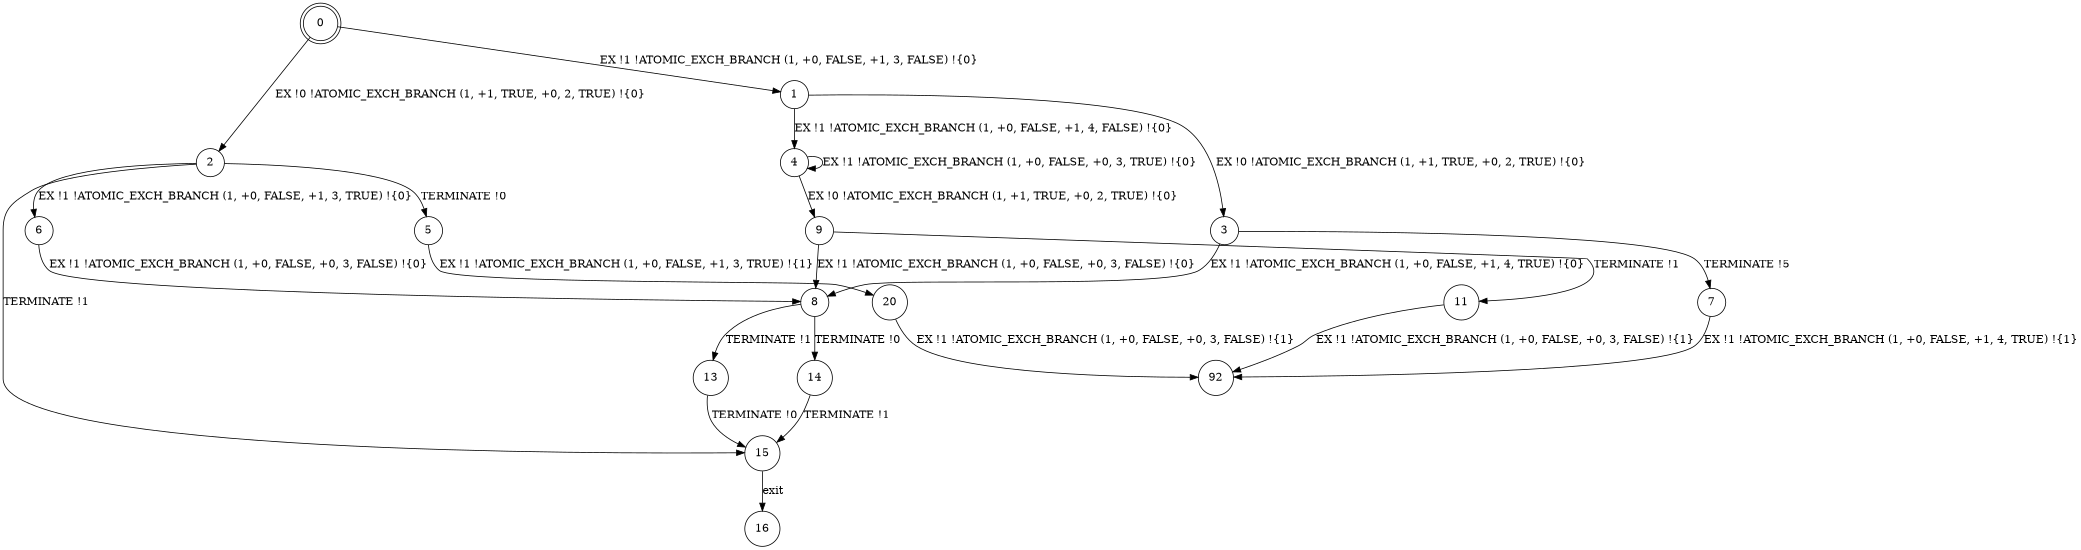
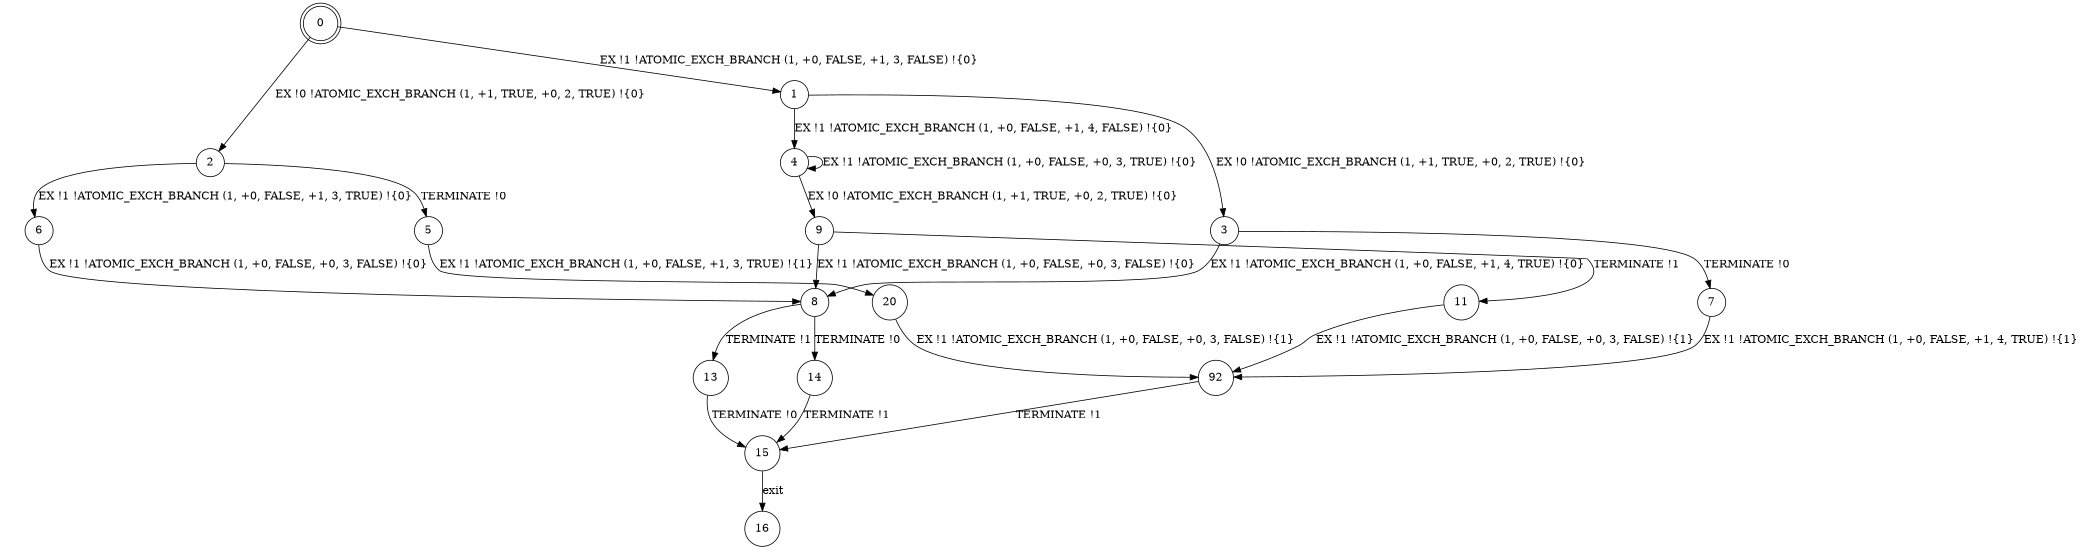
edge "3" -> "7": label "TERMINATE !5" -> "TERMINATE !0"
edge "2" -> "15": now "92" -> "15"
